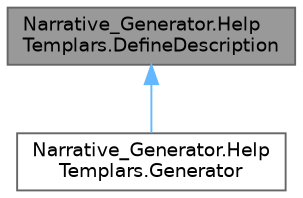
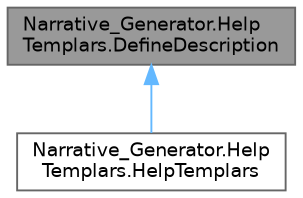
node "Narrative_Generator.Help Templars.Generator": label "Narrative_Generator.Help Templars.Generator" -> "Narrative_Generator.Help Templars.HelpTemplars"
